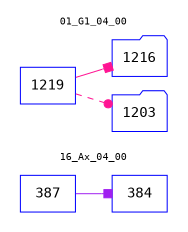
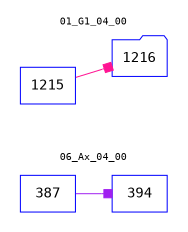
node "1219": label "1219" -> "1215"
node "1203": removed
cluster "16_Ax_04_00": label "16_Ax_04_00" -> "06_Ax_04_00"
node "384": label "384" -> "394"
